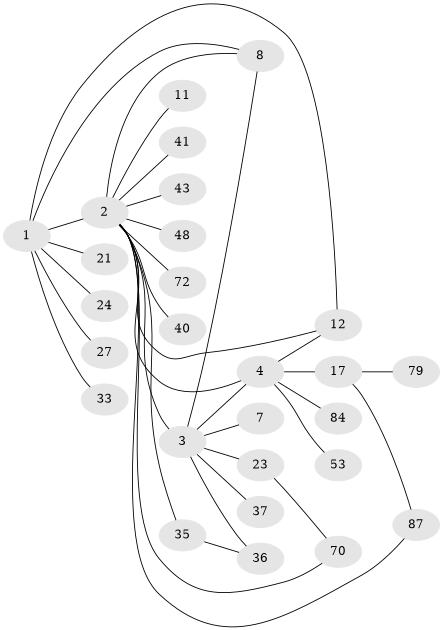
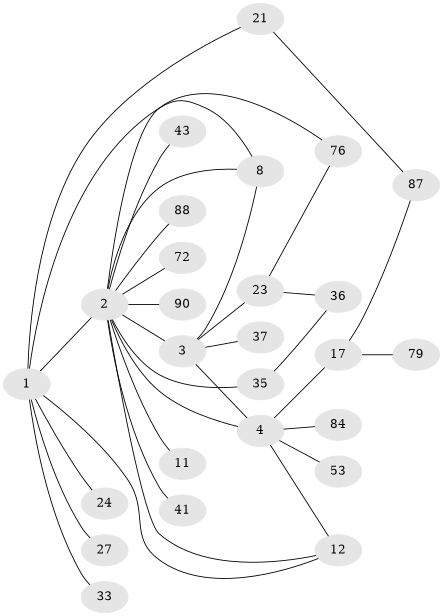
node "48": label "48" -> "88"
node "40": label "40" -> "90"
node "7": removed
edge "3" -- "36": now "23" -- "36"
edge "2" -- "87": now "21" -- "87"
node "70": label "70" -> "76"
